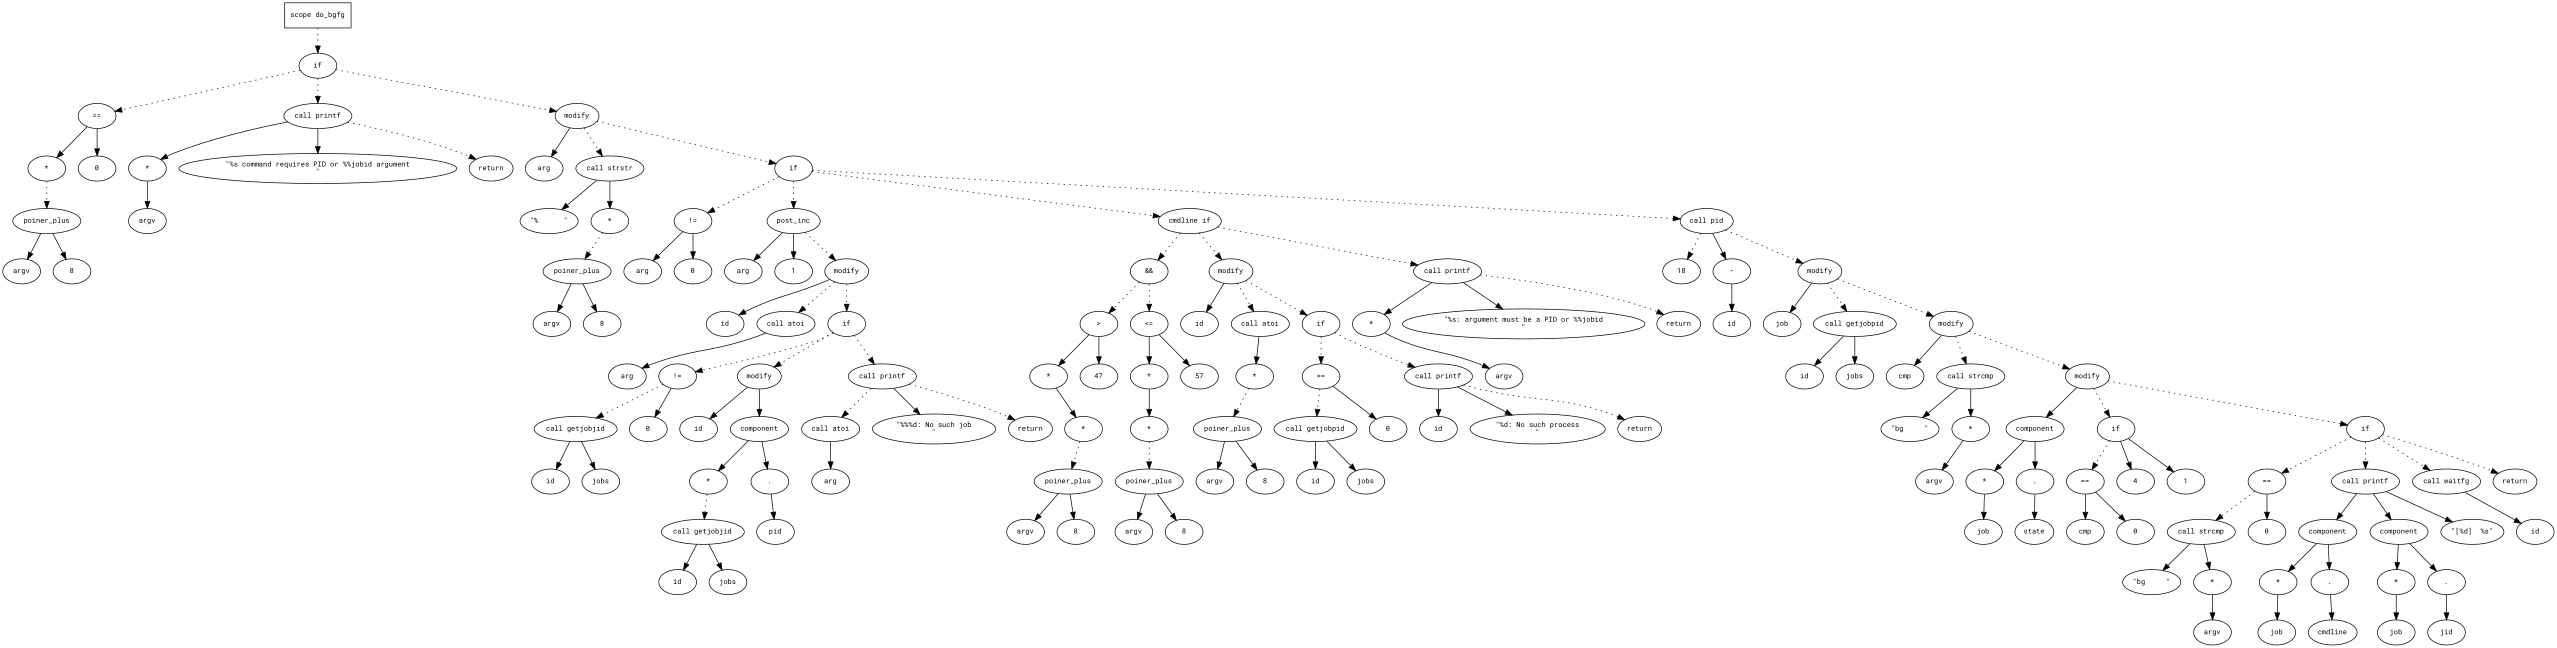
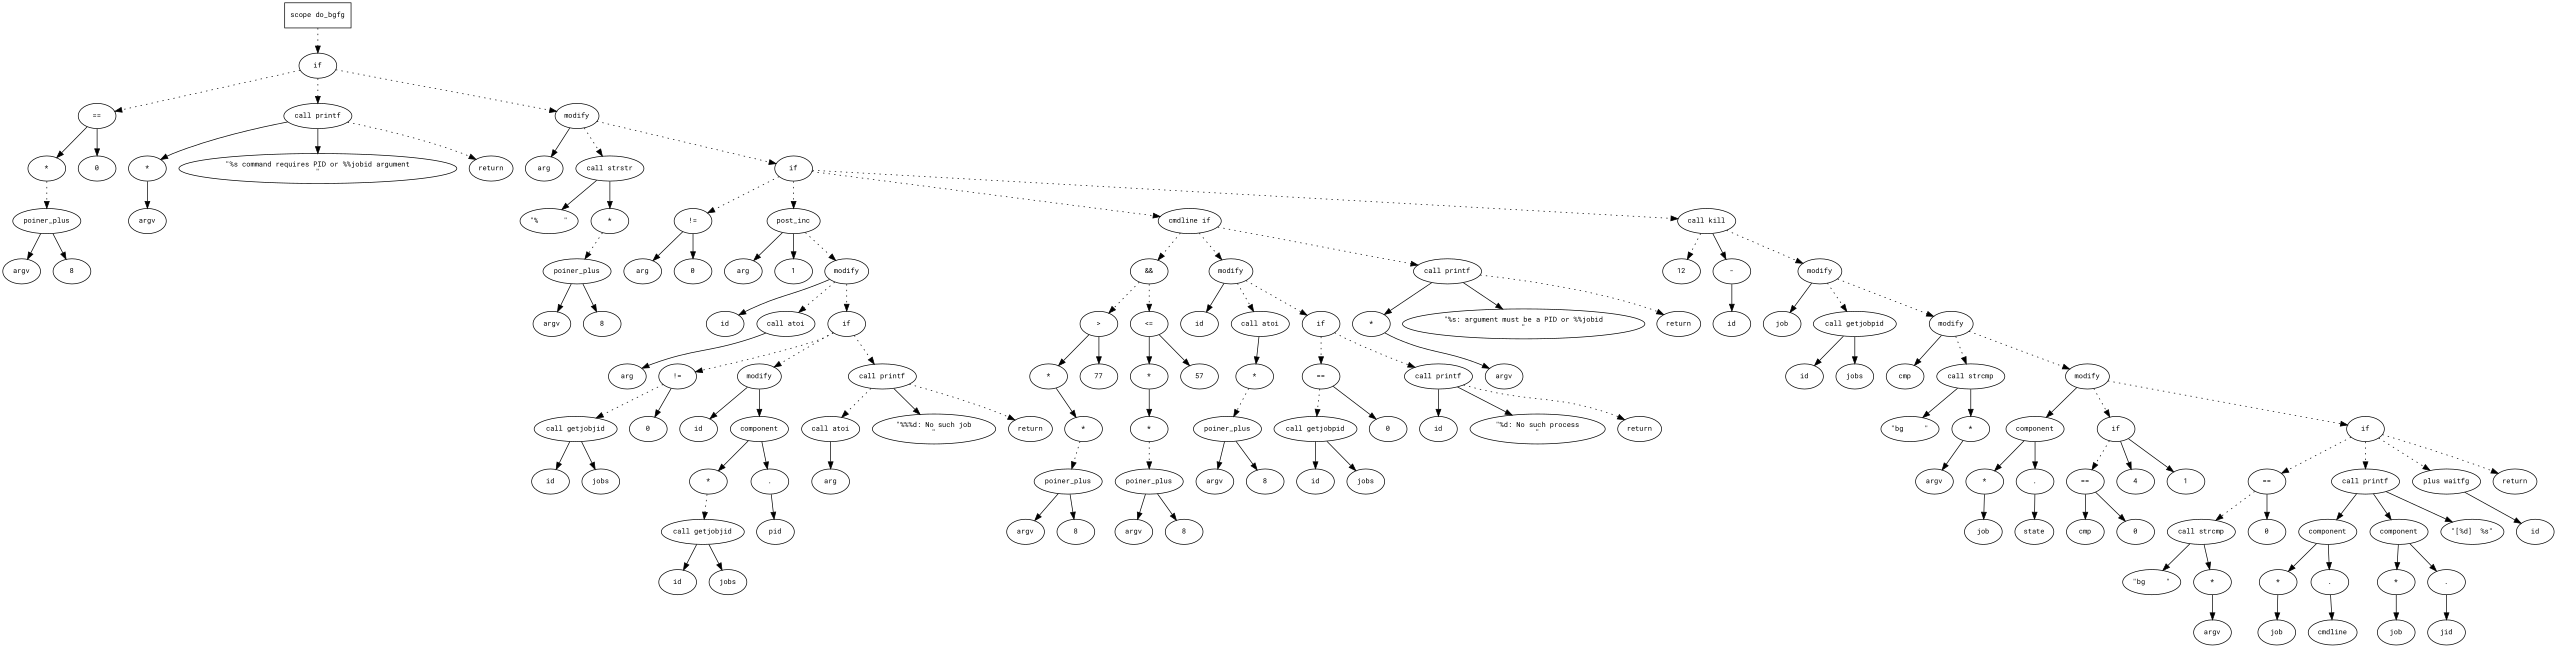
node "call pid": label "call pid" -> "call kill"
node "18": label "18" -> "12"
node "47": label "47" -> "77"
node "call waitfg": label "call waitfg" -> "plus waitfg"
